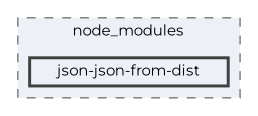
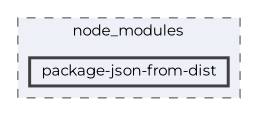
node "json-json-from-dist": label "json-json-from-dist" -> "package-json-from-dist"
